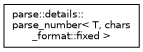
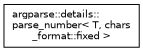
node "parse::details:: parse_number< T, chars _format::fixed >": label "parse::details:: parse_number< T, chars _format::fixed >" -> "argparse::details:: parse_number< T, chars _format::fixed >"
